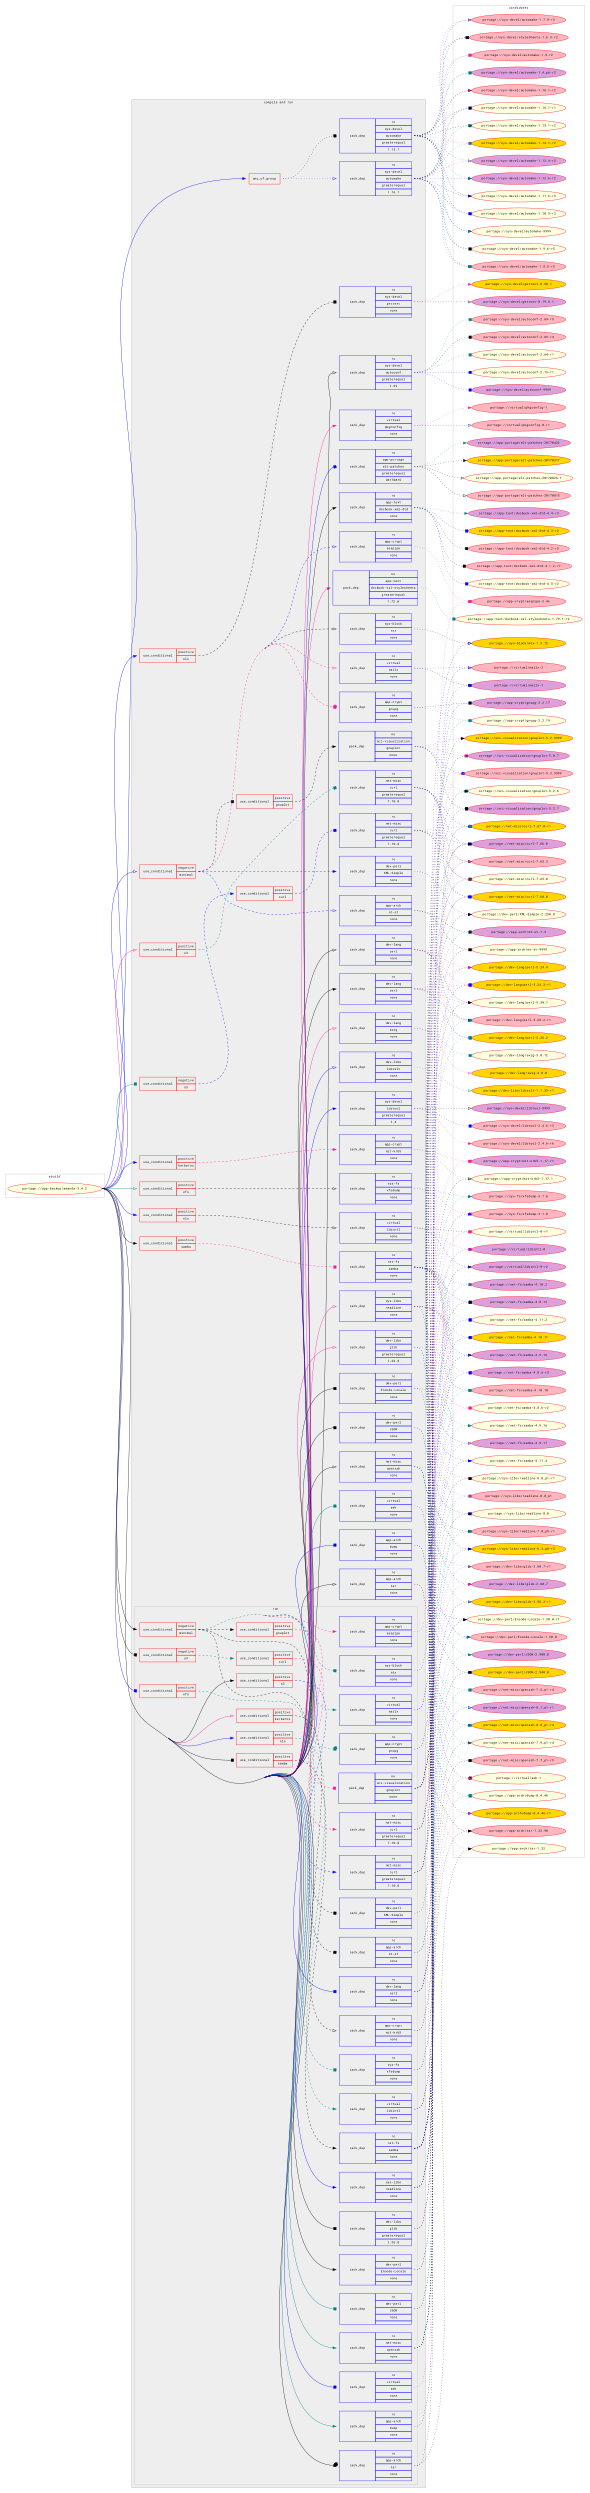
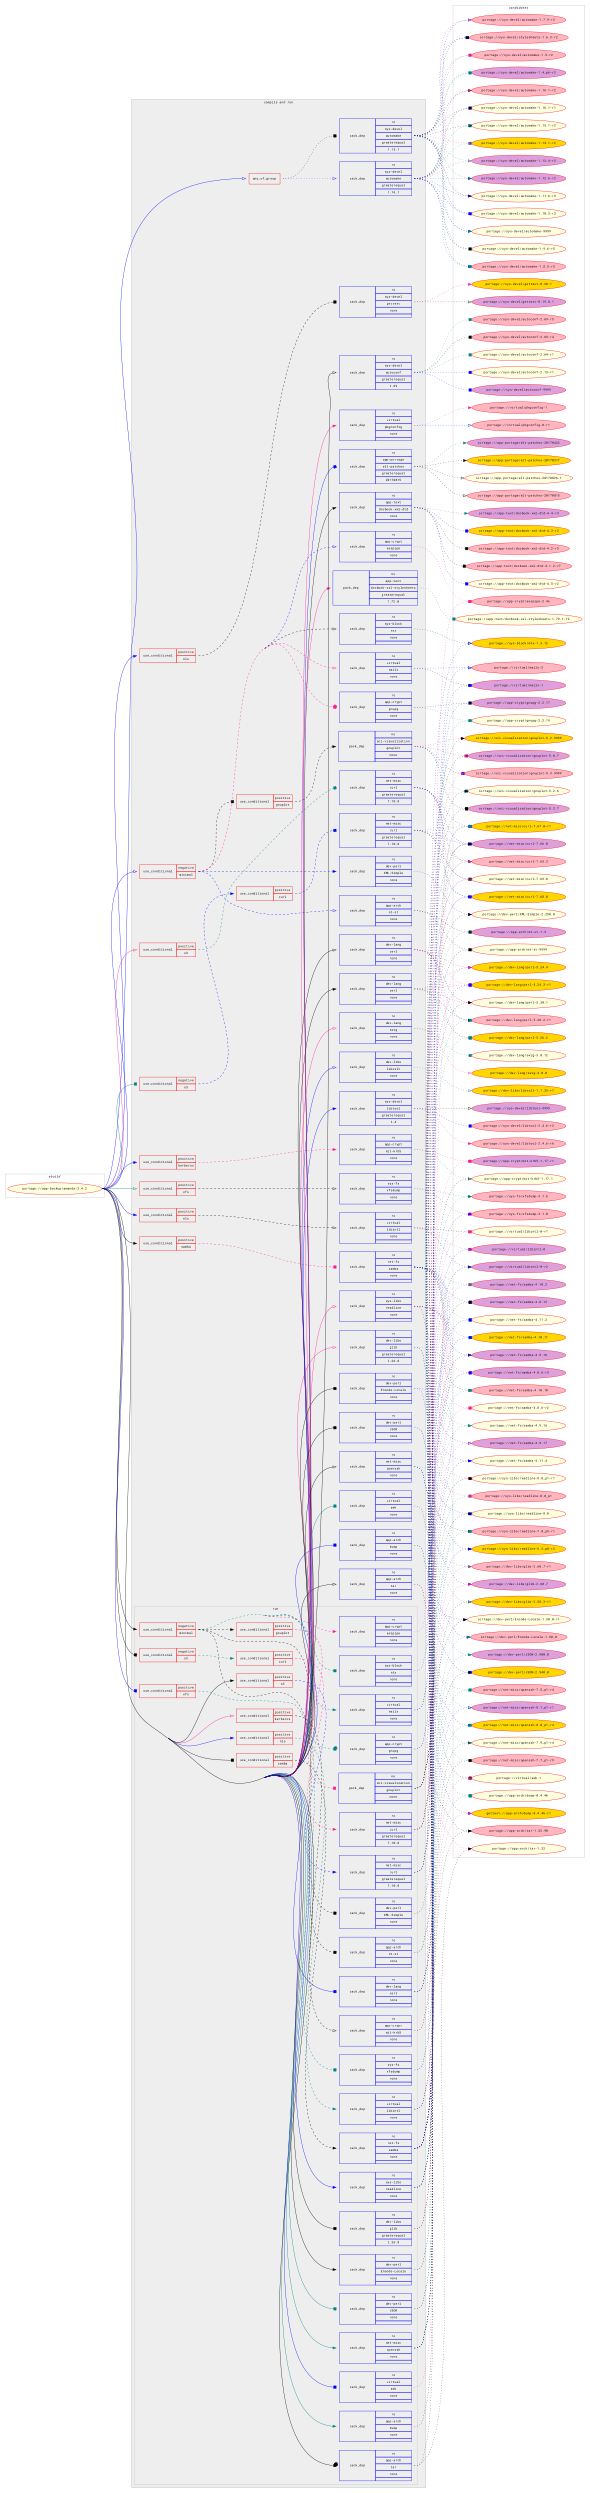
edge "portage://app-backup/amanda-3.4.2" -> "any_of_group": arrowhead normal -> onormal
node "portage://app-arch/dump-0.4.46-r1": label "portage://app-arch/dump-0.4.46-r1" -> "gettext://app-arch/dump-0.4.46-r1"
